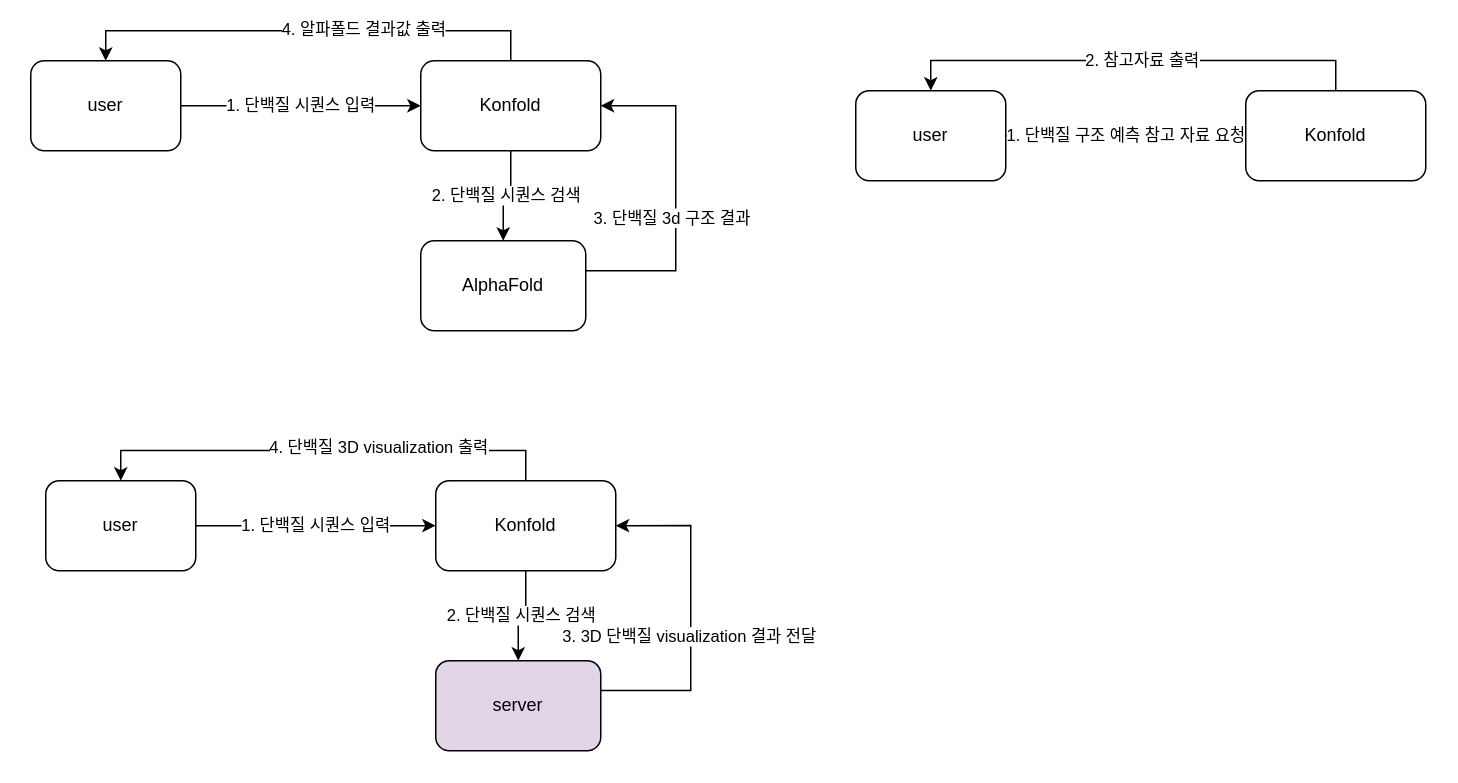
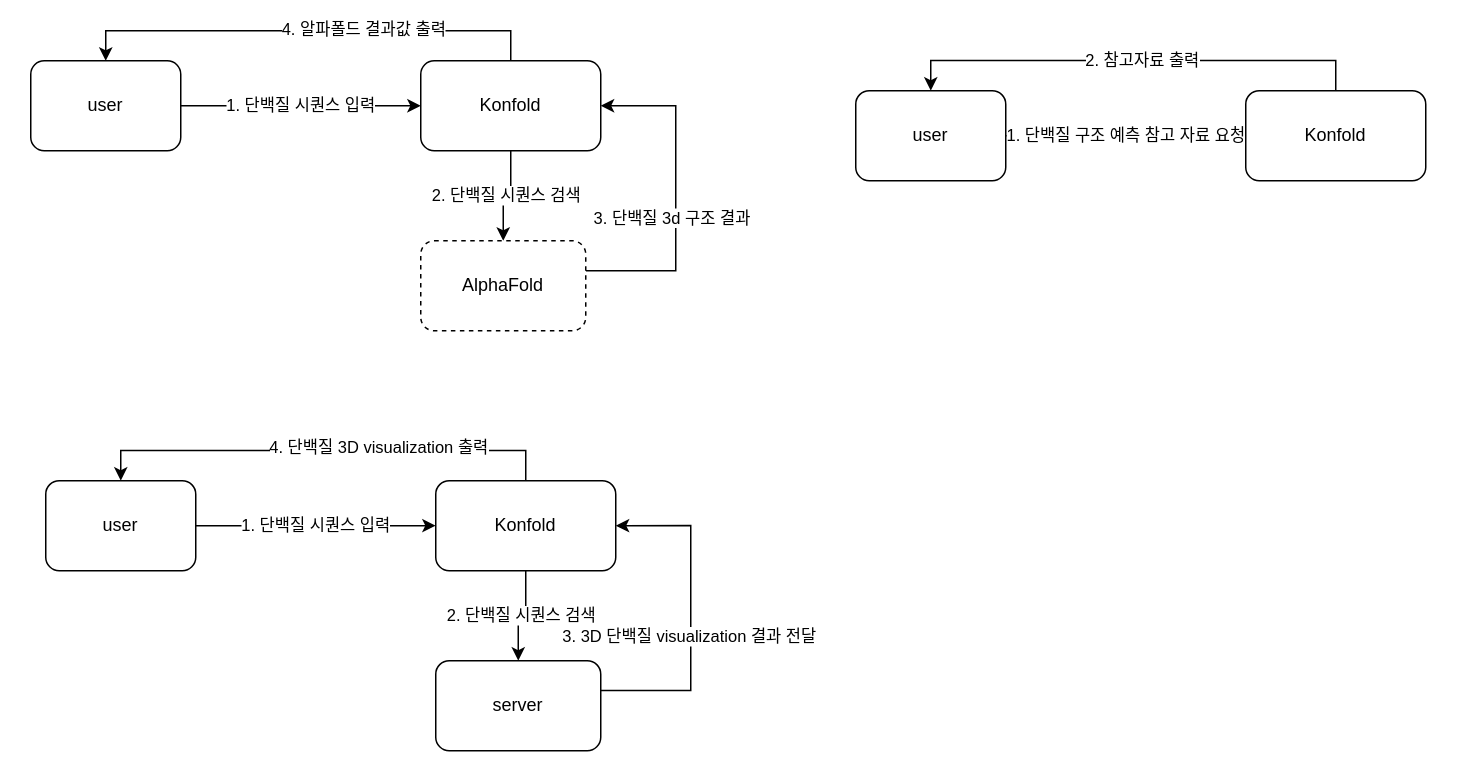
node "AlphaFold": style solid -> dashed
node "server": fillcolor #e1d5e7 -> #ffffff
